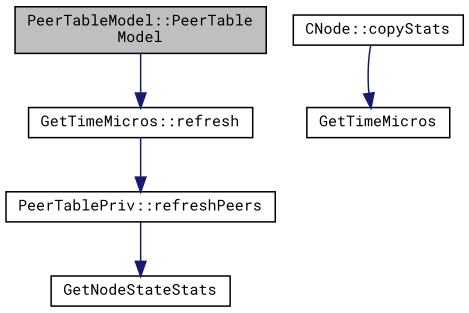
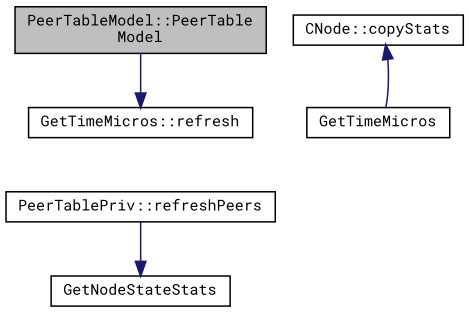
edge "CNode::copyStats" -> "GetTimeMicros": reversed
edge "GetTimeMicros::refresh" -> "PeerTablePriv::refreshPeers": removed
